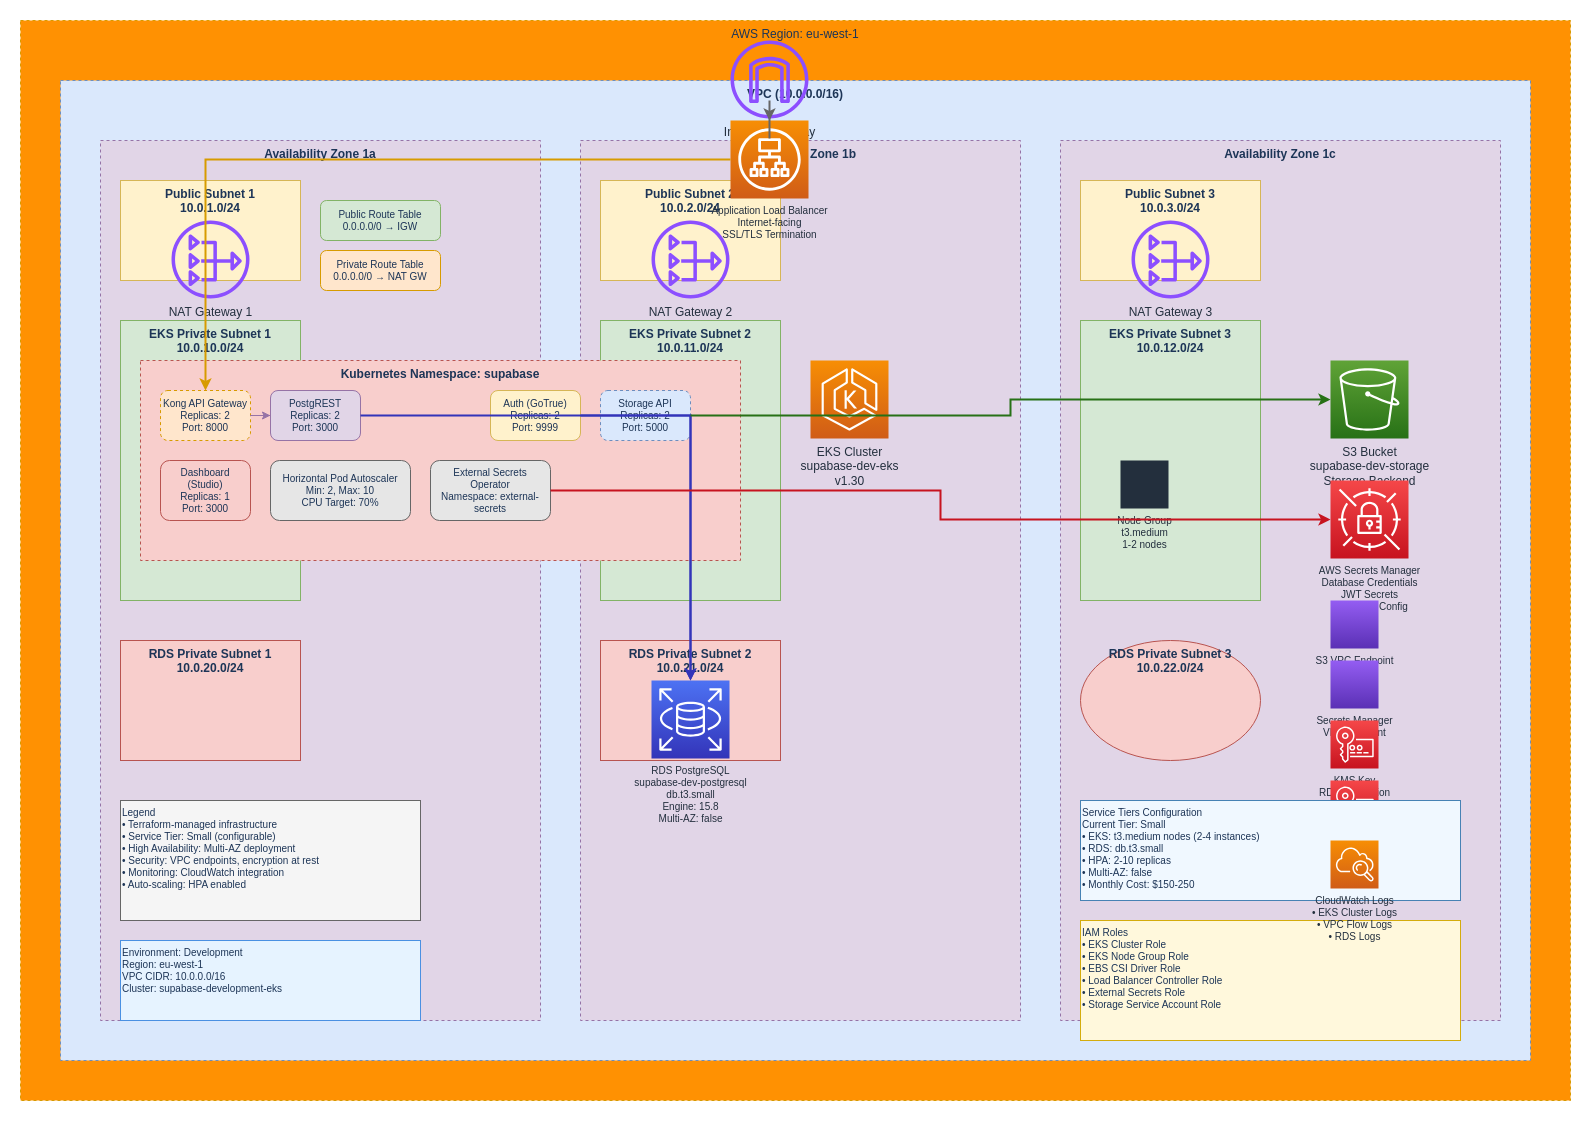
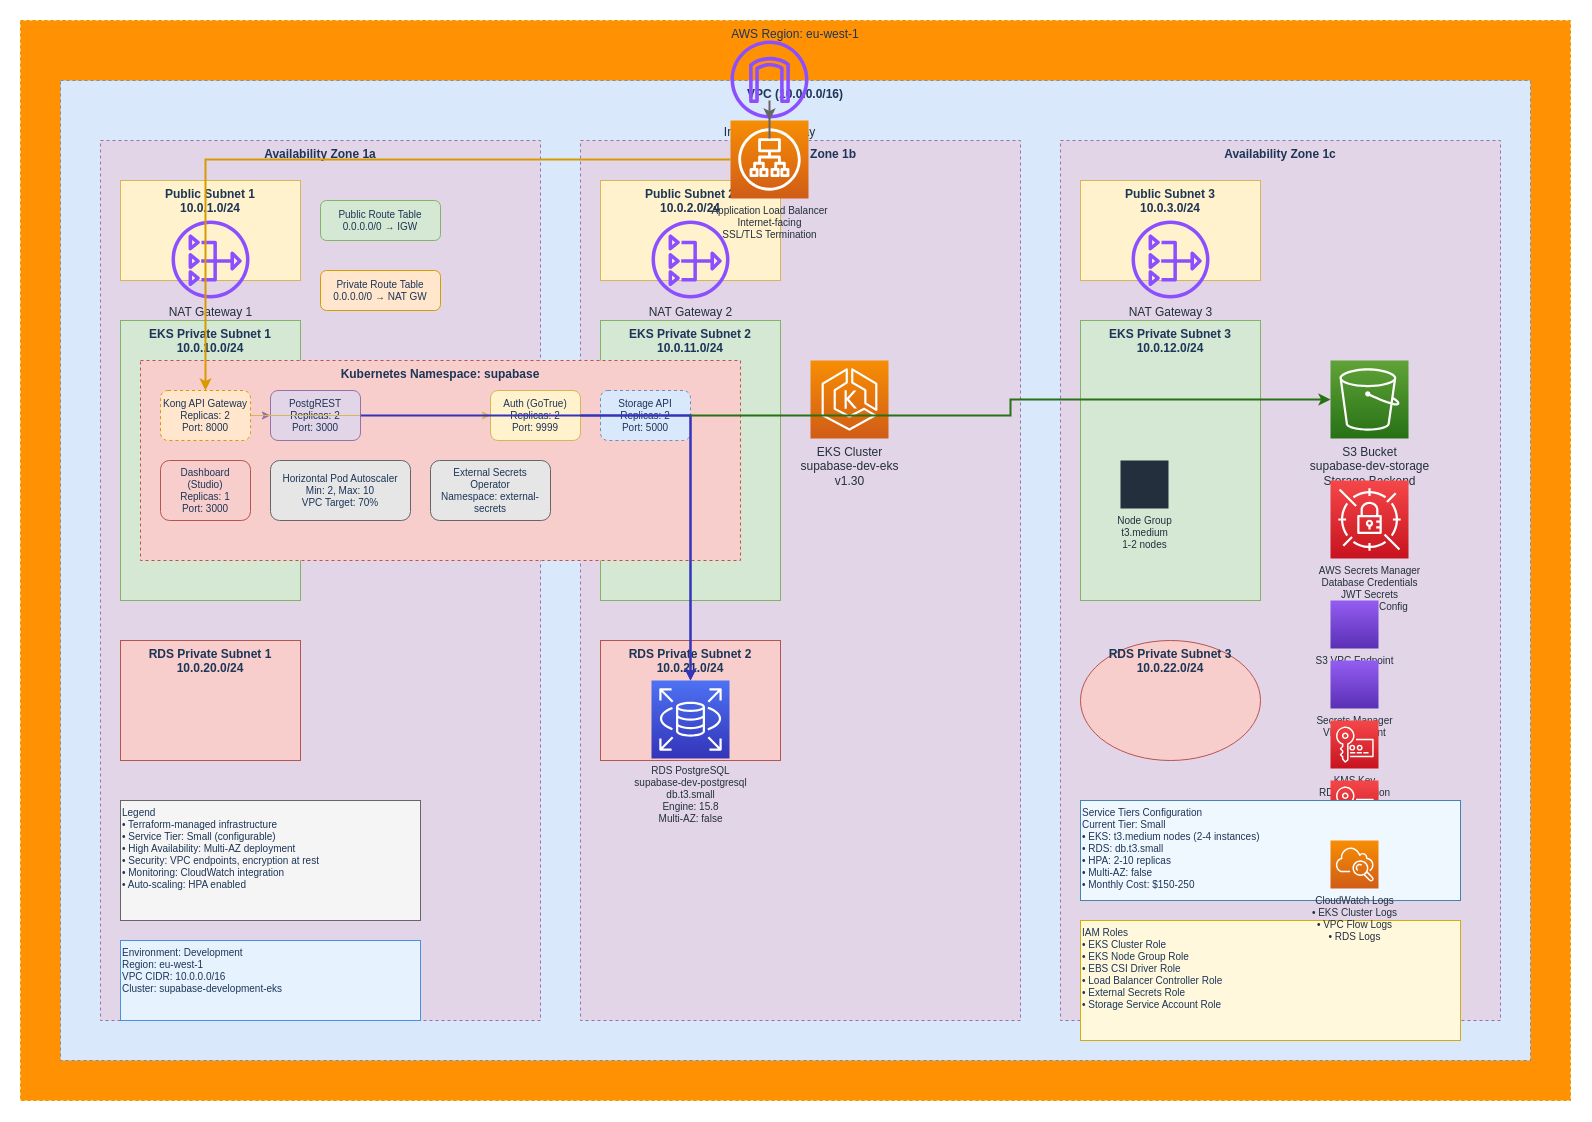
node "Private Route Table 0.0.0.0/0 → NAT GW": moved (381, 271) -> (381, 291)
edge "Kong API Gateway Replicas: 2 Port: 8000" -> "Auth (GoTrue) Replicas: 2 Port: 9999": added
node "Horizontal Pod Autoscaler Min: 2, Max: 10 CPU Target: 70%": label "Horizontal Pod Autoscaler Min: 2, Max: 10 CPU Target: 70%" -> "Horizontal Pod Autoscaler Min: 2, Max: 10 VPC Target: 70%"
edge "External Secrets Operator Namespace: external-secrets" -> "AWS Secrets Manager Database Credentials JWT Secrets Supabase Config": removed
